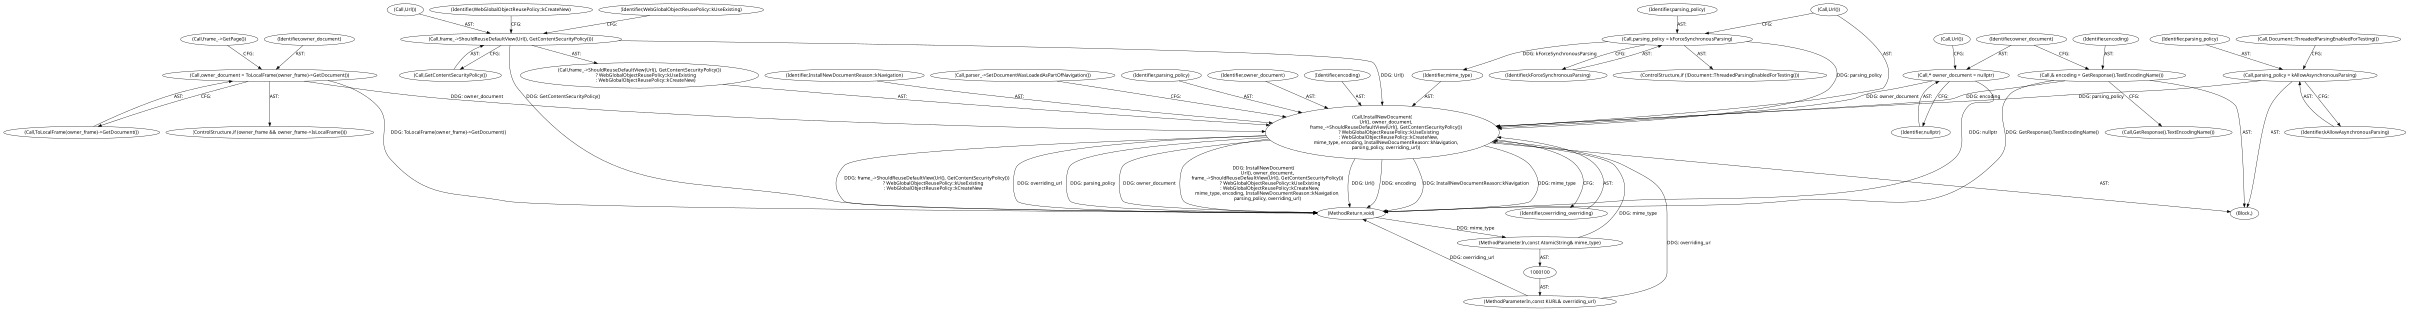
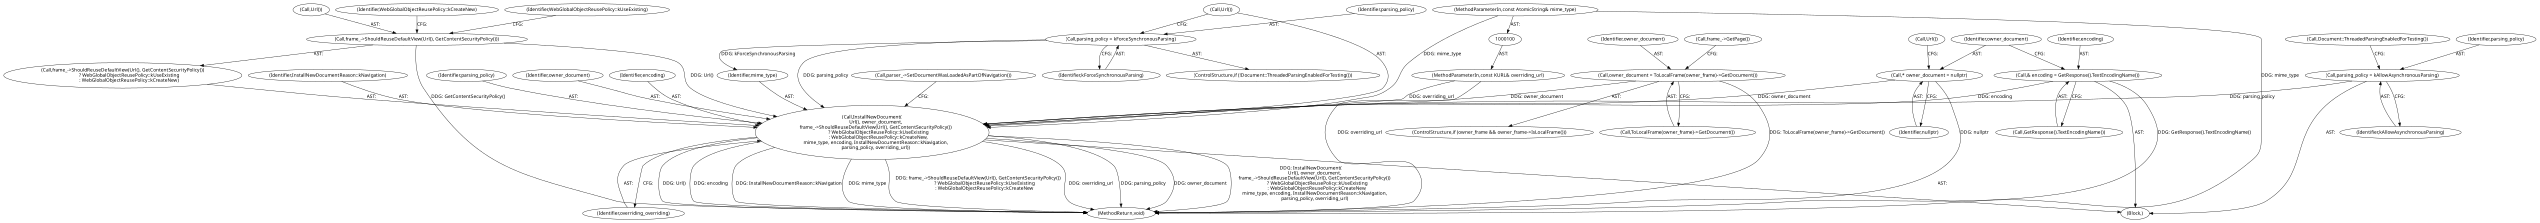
node "(Call,GetContentSecurityPolicy())": removed
edge "(Call,GetResponse().TextEncodingName())" -> "(Call,& encoding = GetResponse().TextEncodingName())": added, label "AST:"
edge "(MethodReturn,void)" -> "(MethodParameterIn,const AtomicString& mime_type)": reversed
